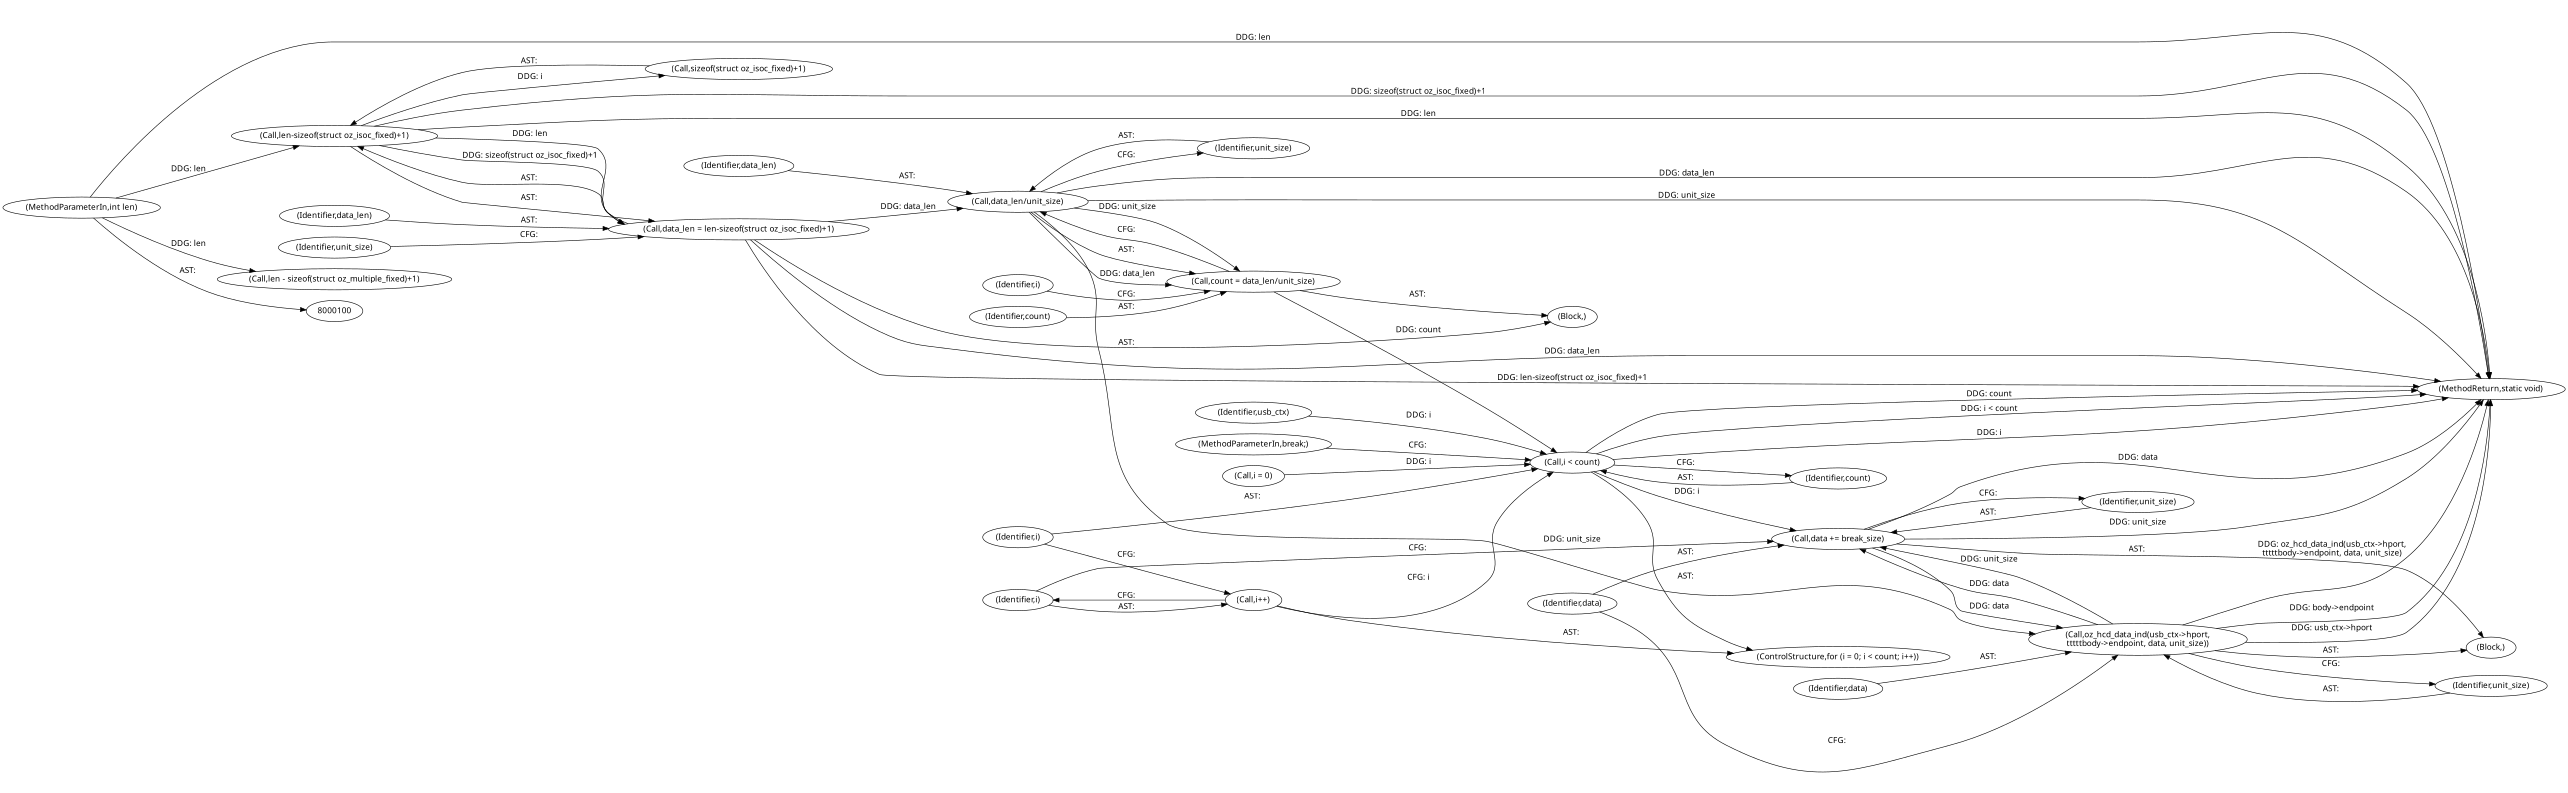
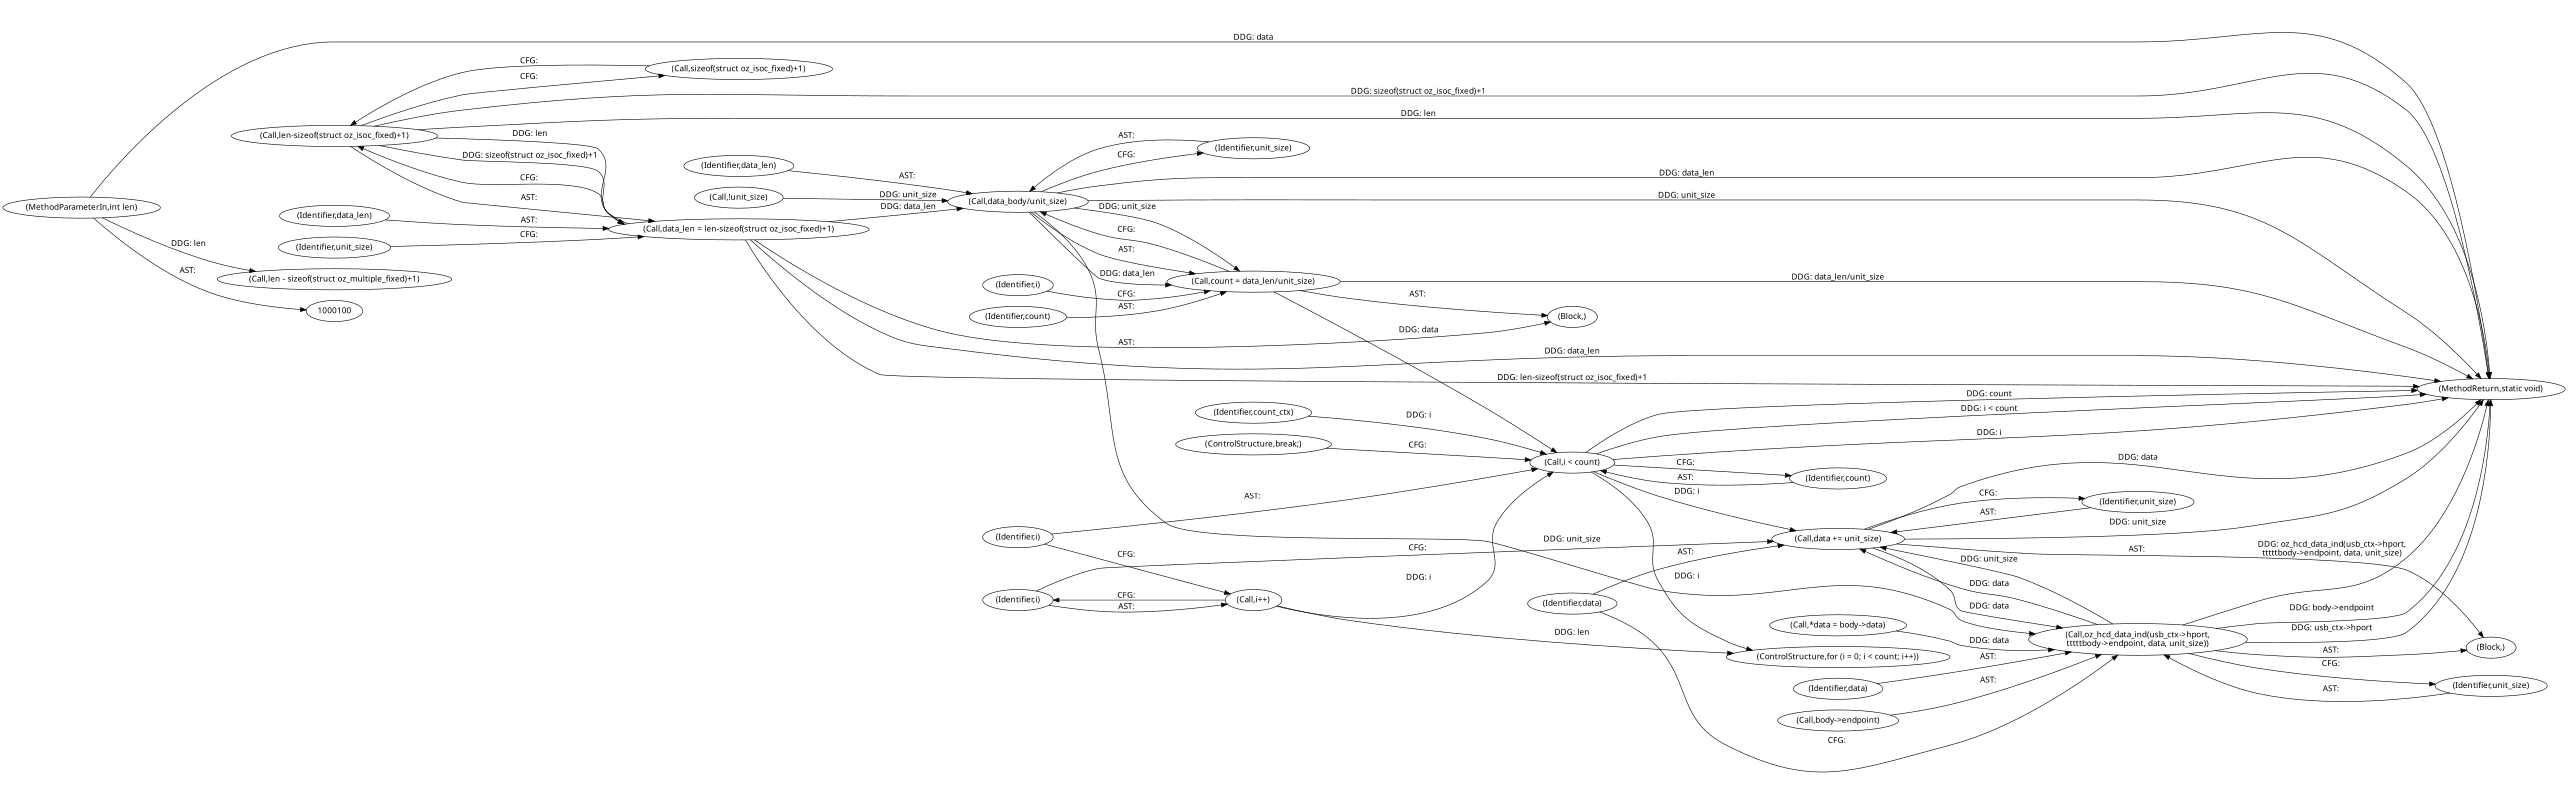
edge "(MethodParameterIn,int len)" -> "(MethodReturn,static void)": label "DDG: len" -> "DDG: data"
edge "(Call,sizeof(struct oz_isoc_fixed)+1)" -> "(Call,len-sizeof(struct oz_isoc_fixed)+1)": label "AST: " -> "CFG: "
edge "(Call,len-sizeof(struct oz_isoc_fixed)+1)" -> "(Call,sizeof(struct oz_isoc_fixed)+1)": label "DDG: i" -> "CFG: "
edge "(MethodParameterIn,int len)" -> "(Call,len-sizeof(struct oz_isoc_fixed)+1)": removed, label "DDG: len"
edge "(Call,data_len = len-sizeof(struct oz_isoc_fixed)+1)" -> "(Call,len-sizeof(struct oz_isoc_fixed)+1)": label "AST: " -> "CFG: "
node "(Call,!unit_size)": added
node "(Call,data_len/unit_size)": label "(Call,data_len/unit_size)" -> "(Call,data_body/unit_size)"
edge "(Call,count = data_len/unit_size)" -> "(MethodReturn,static void)": added, label "DDG: data_len/unit_size"
node "8000100": label "8000100" -> "1000100"
edge "(Call,count = data_len/unit_size)" -> "(Call,i < count)": label "DDG: count" -> "DDG: data"
node "(Identifier,usb_ctx)": label "(Identifier,usb_ctx)" -> "(Identifier,count_ctx)"
node "(MethodParameterIn,break;)": label "(MethodParameterIn,break;)" -> "(ControlStructure,break;)"
node "(Call,i = 0)": removed
node "(Call,data += break_size)": label "(Call,data += break_size)" -> "(Call,data += unit_size)"
edge "(Call,i < count)" -> "(ControlStructure,for (i = 0; i < count; i++))": label "AST: " -> "DDG: i"
edge "(Call,i++)" -> "(Call,i < count)": label "CFG: i" -> "DDG: i"
node "(Call,*data = body->data)": added
edge "(Call,i++)" -> "(ControlStructure,for (i = 0; i < count; i++))": label "AST: " -> "DDG: len"
node "(Call,body->endpoint)": added
